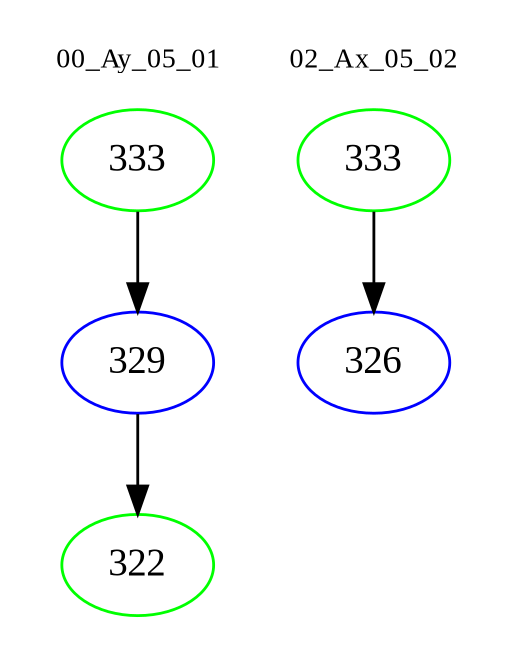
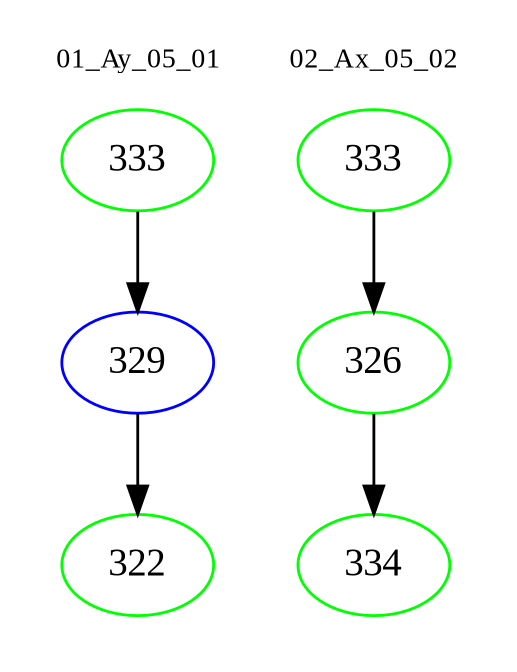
cluster "00_Ay_05_01": label "00_Ay_05_01" -> "01_Ay_05_01"
node "326": color blue -> green
node "334": added
